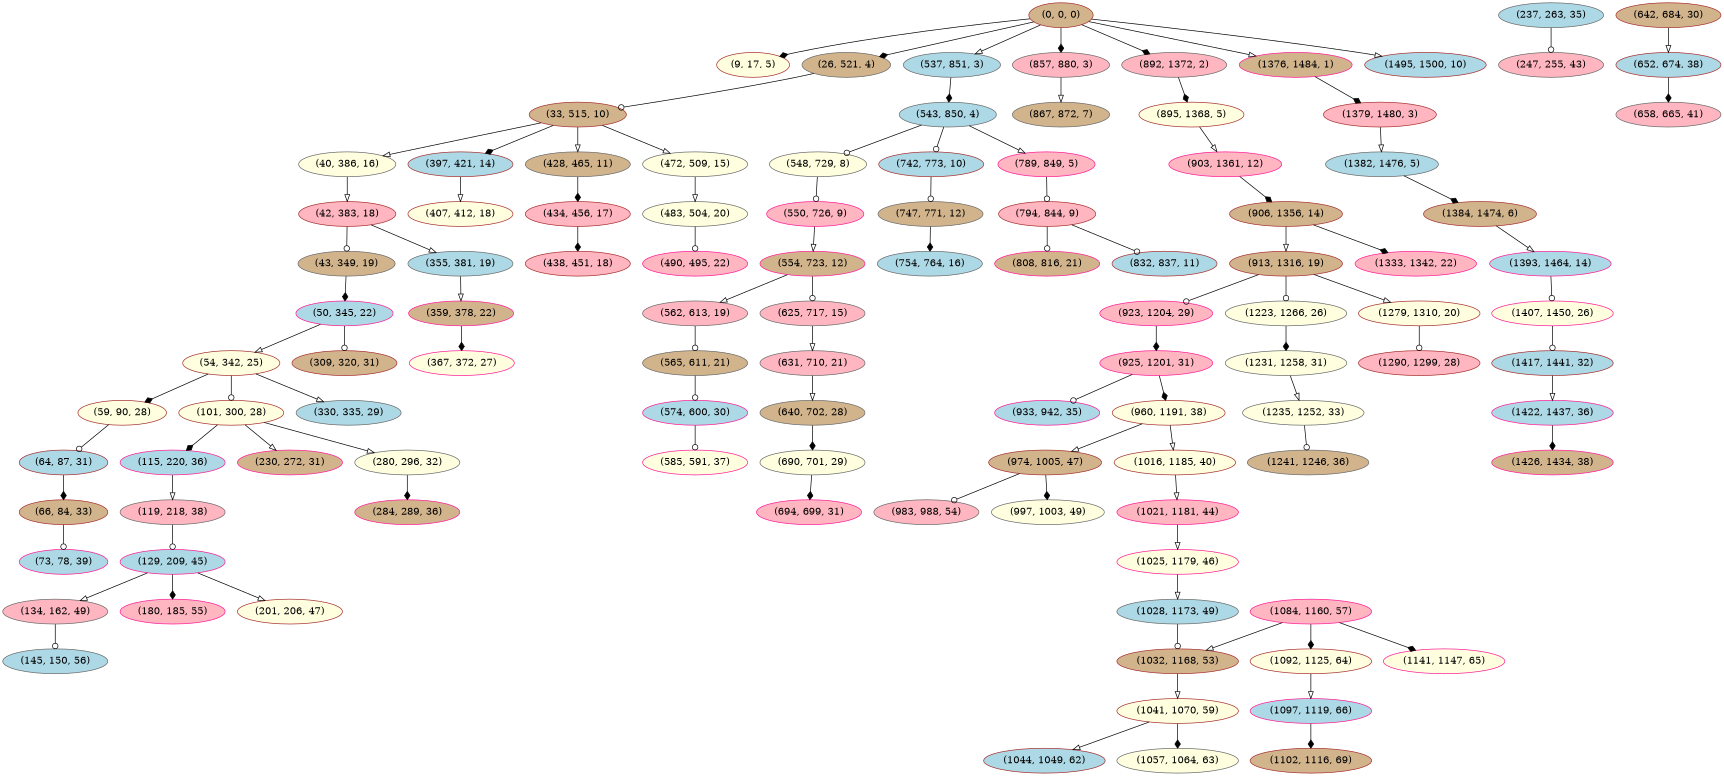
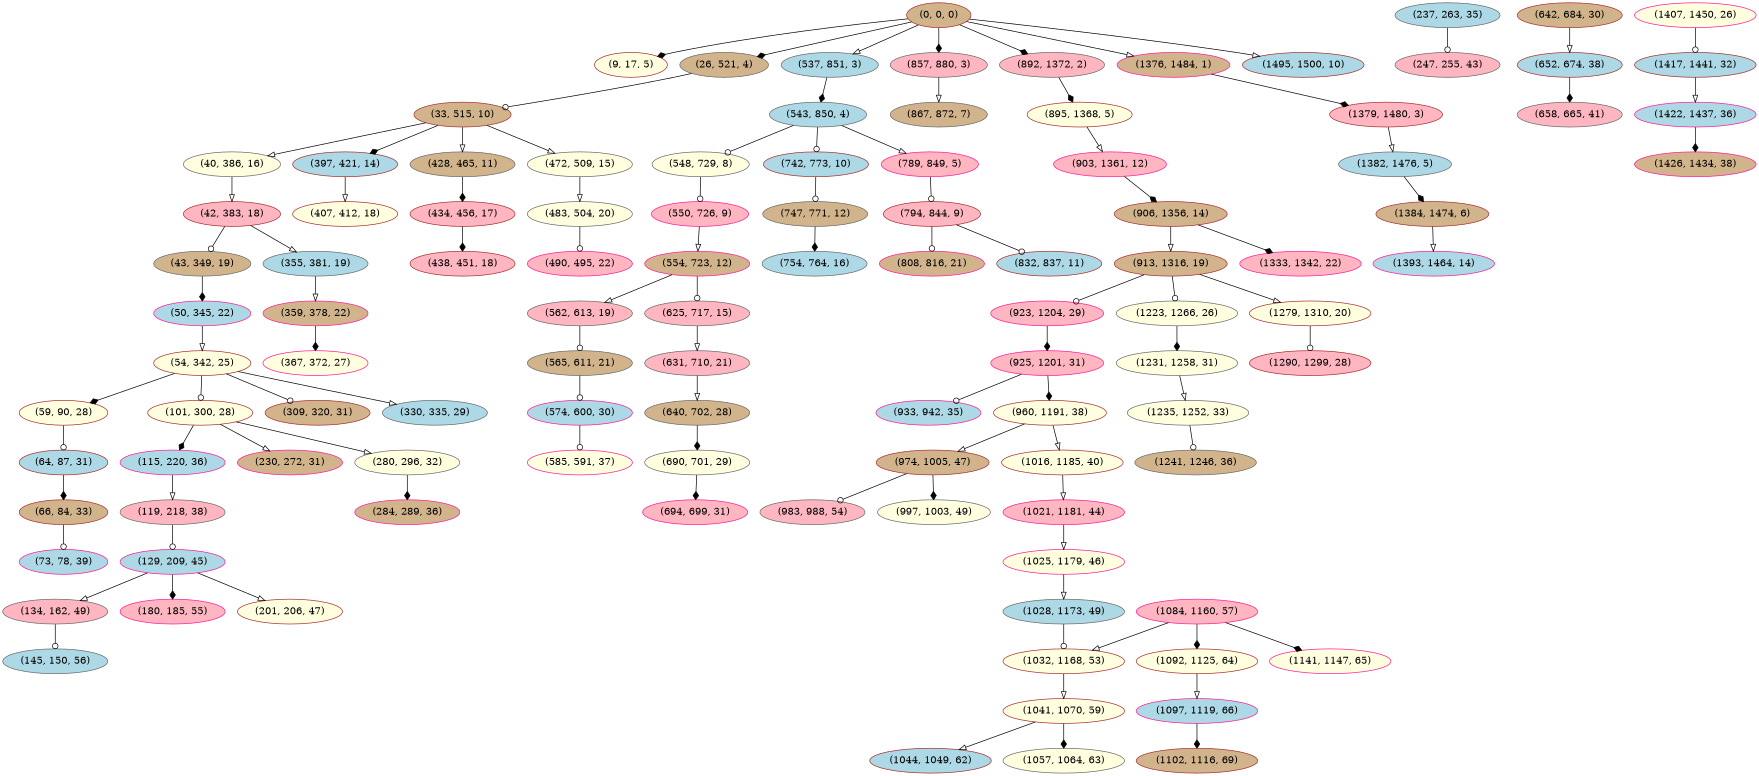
edge "(1393, 1464, 14)" -> "(1407, 1450, 26)": removed
edge "(50, 345, 22)" -> "(309, 320, 31)": now "(54, 342, 25)" -> "(309, 320, 31)"
node "(1032, 1168, 53)": fillcolor tan -> lightyellow
